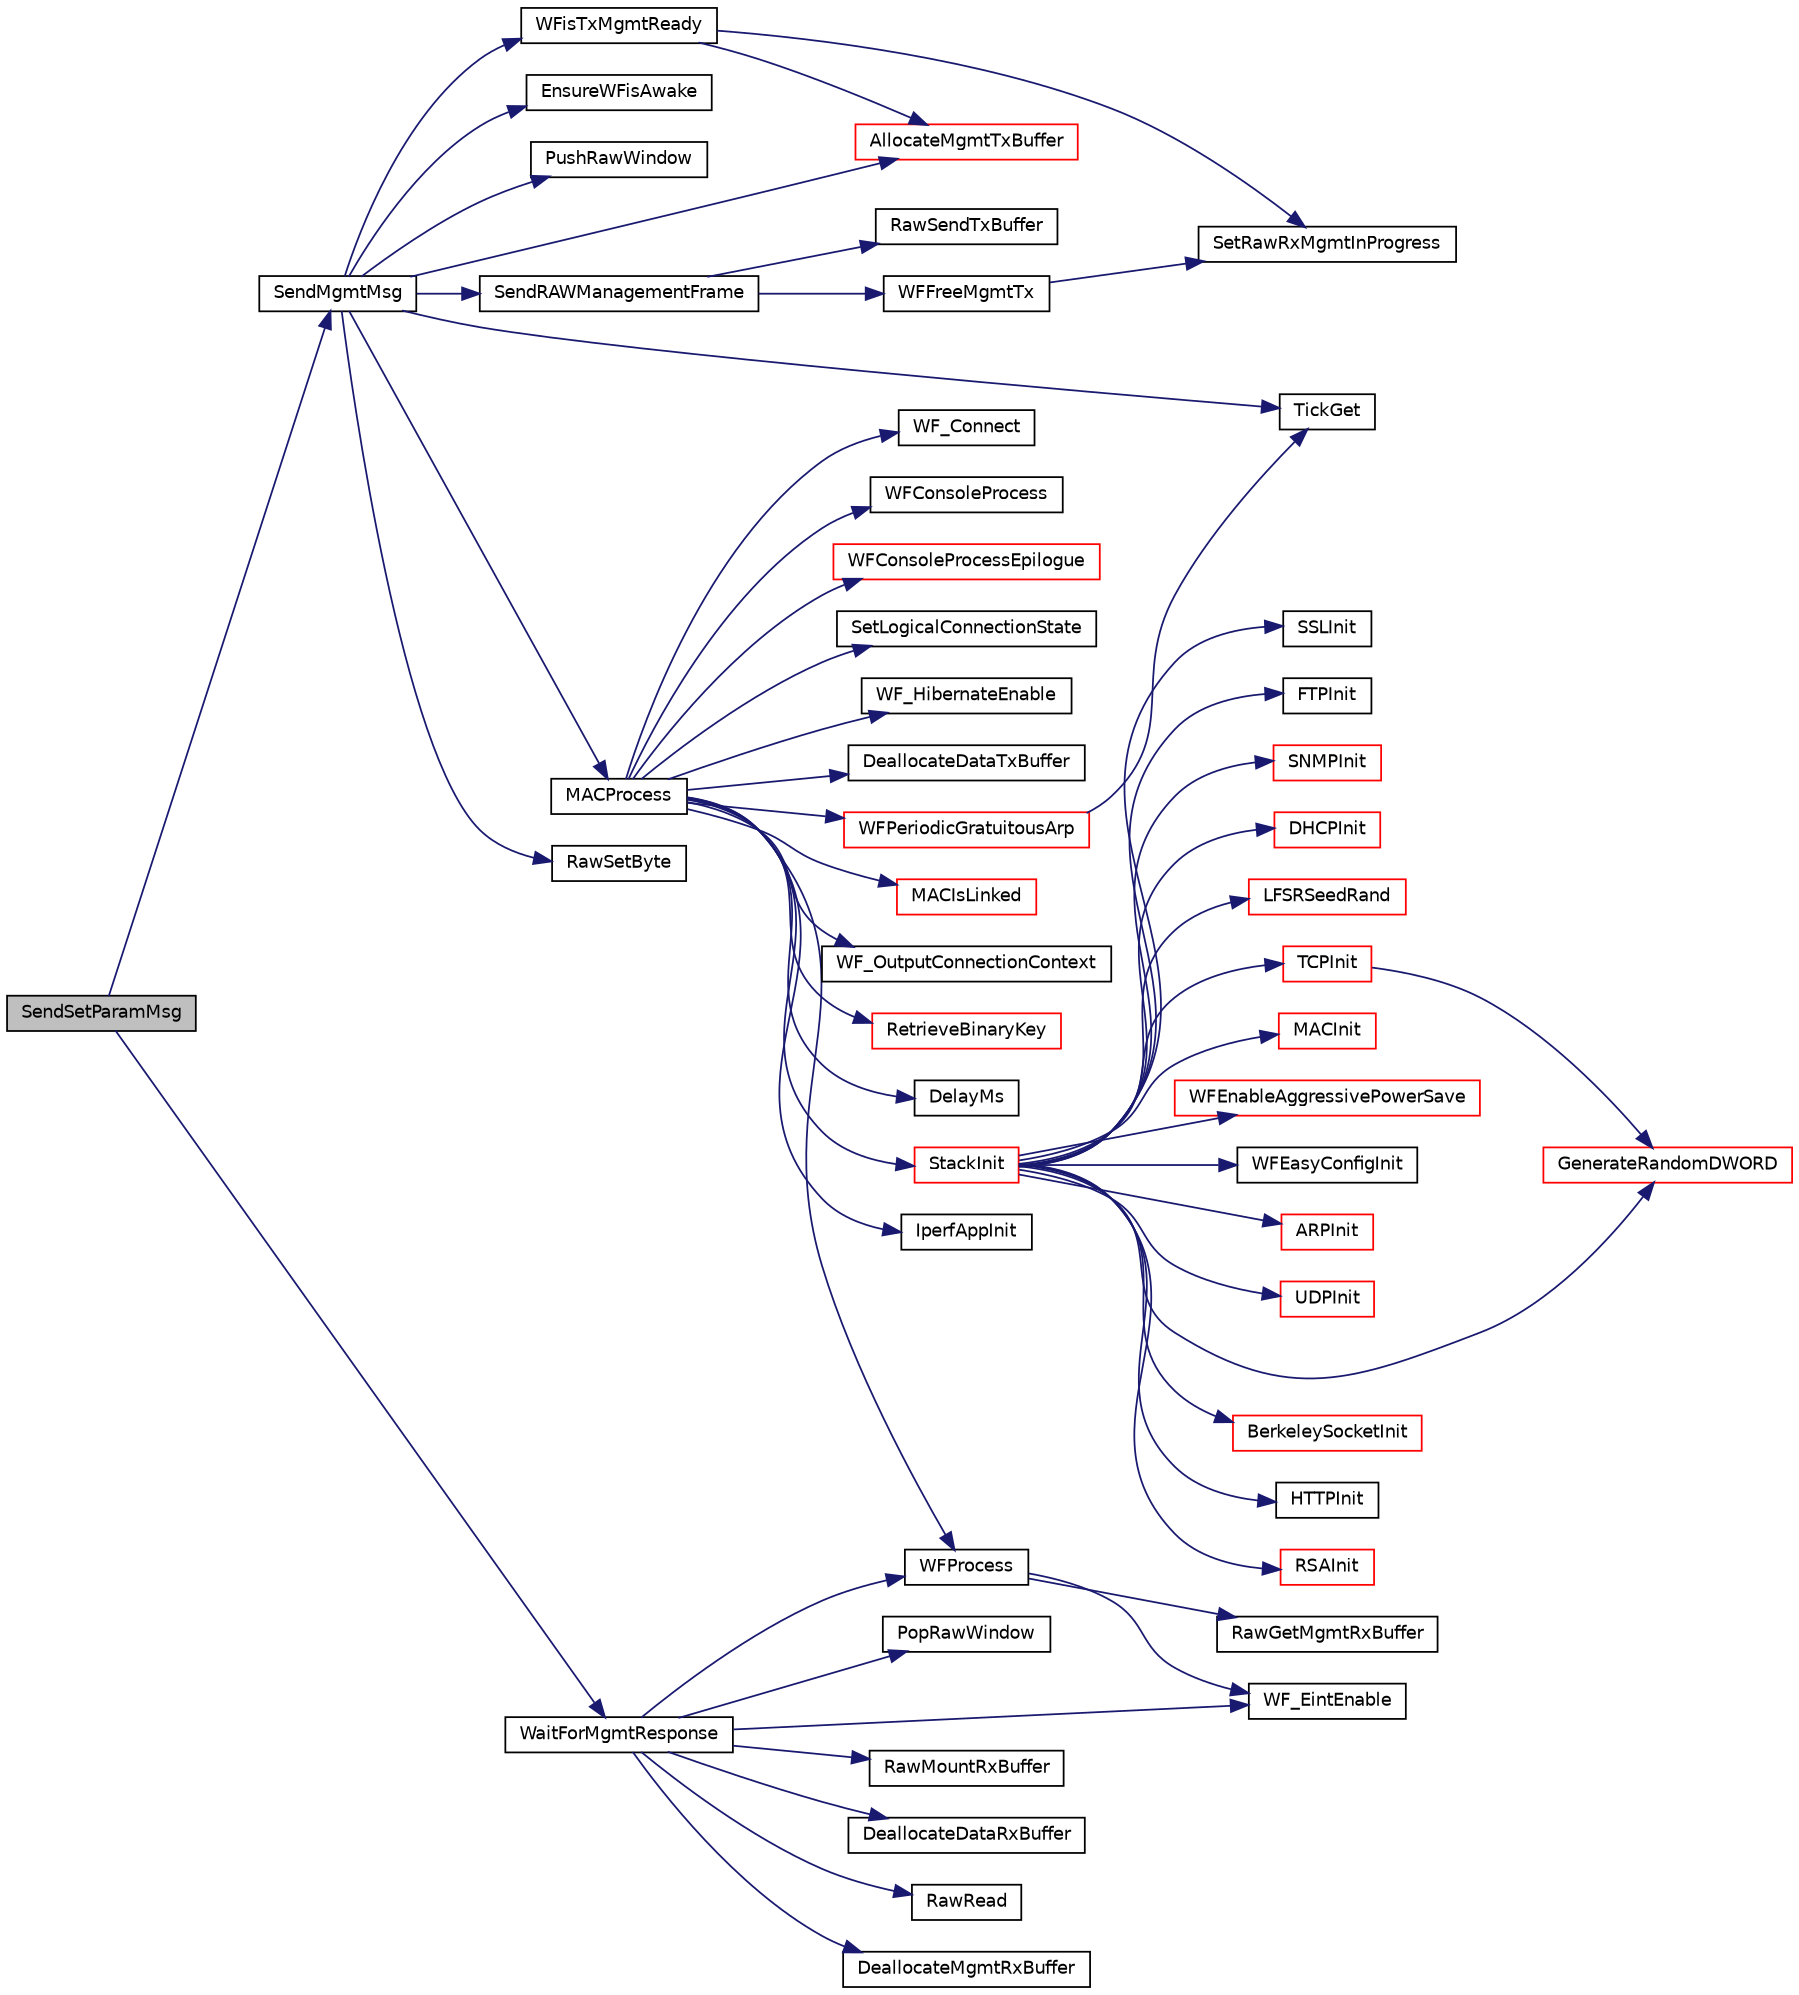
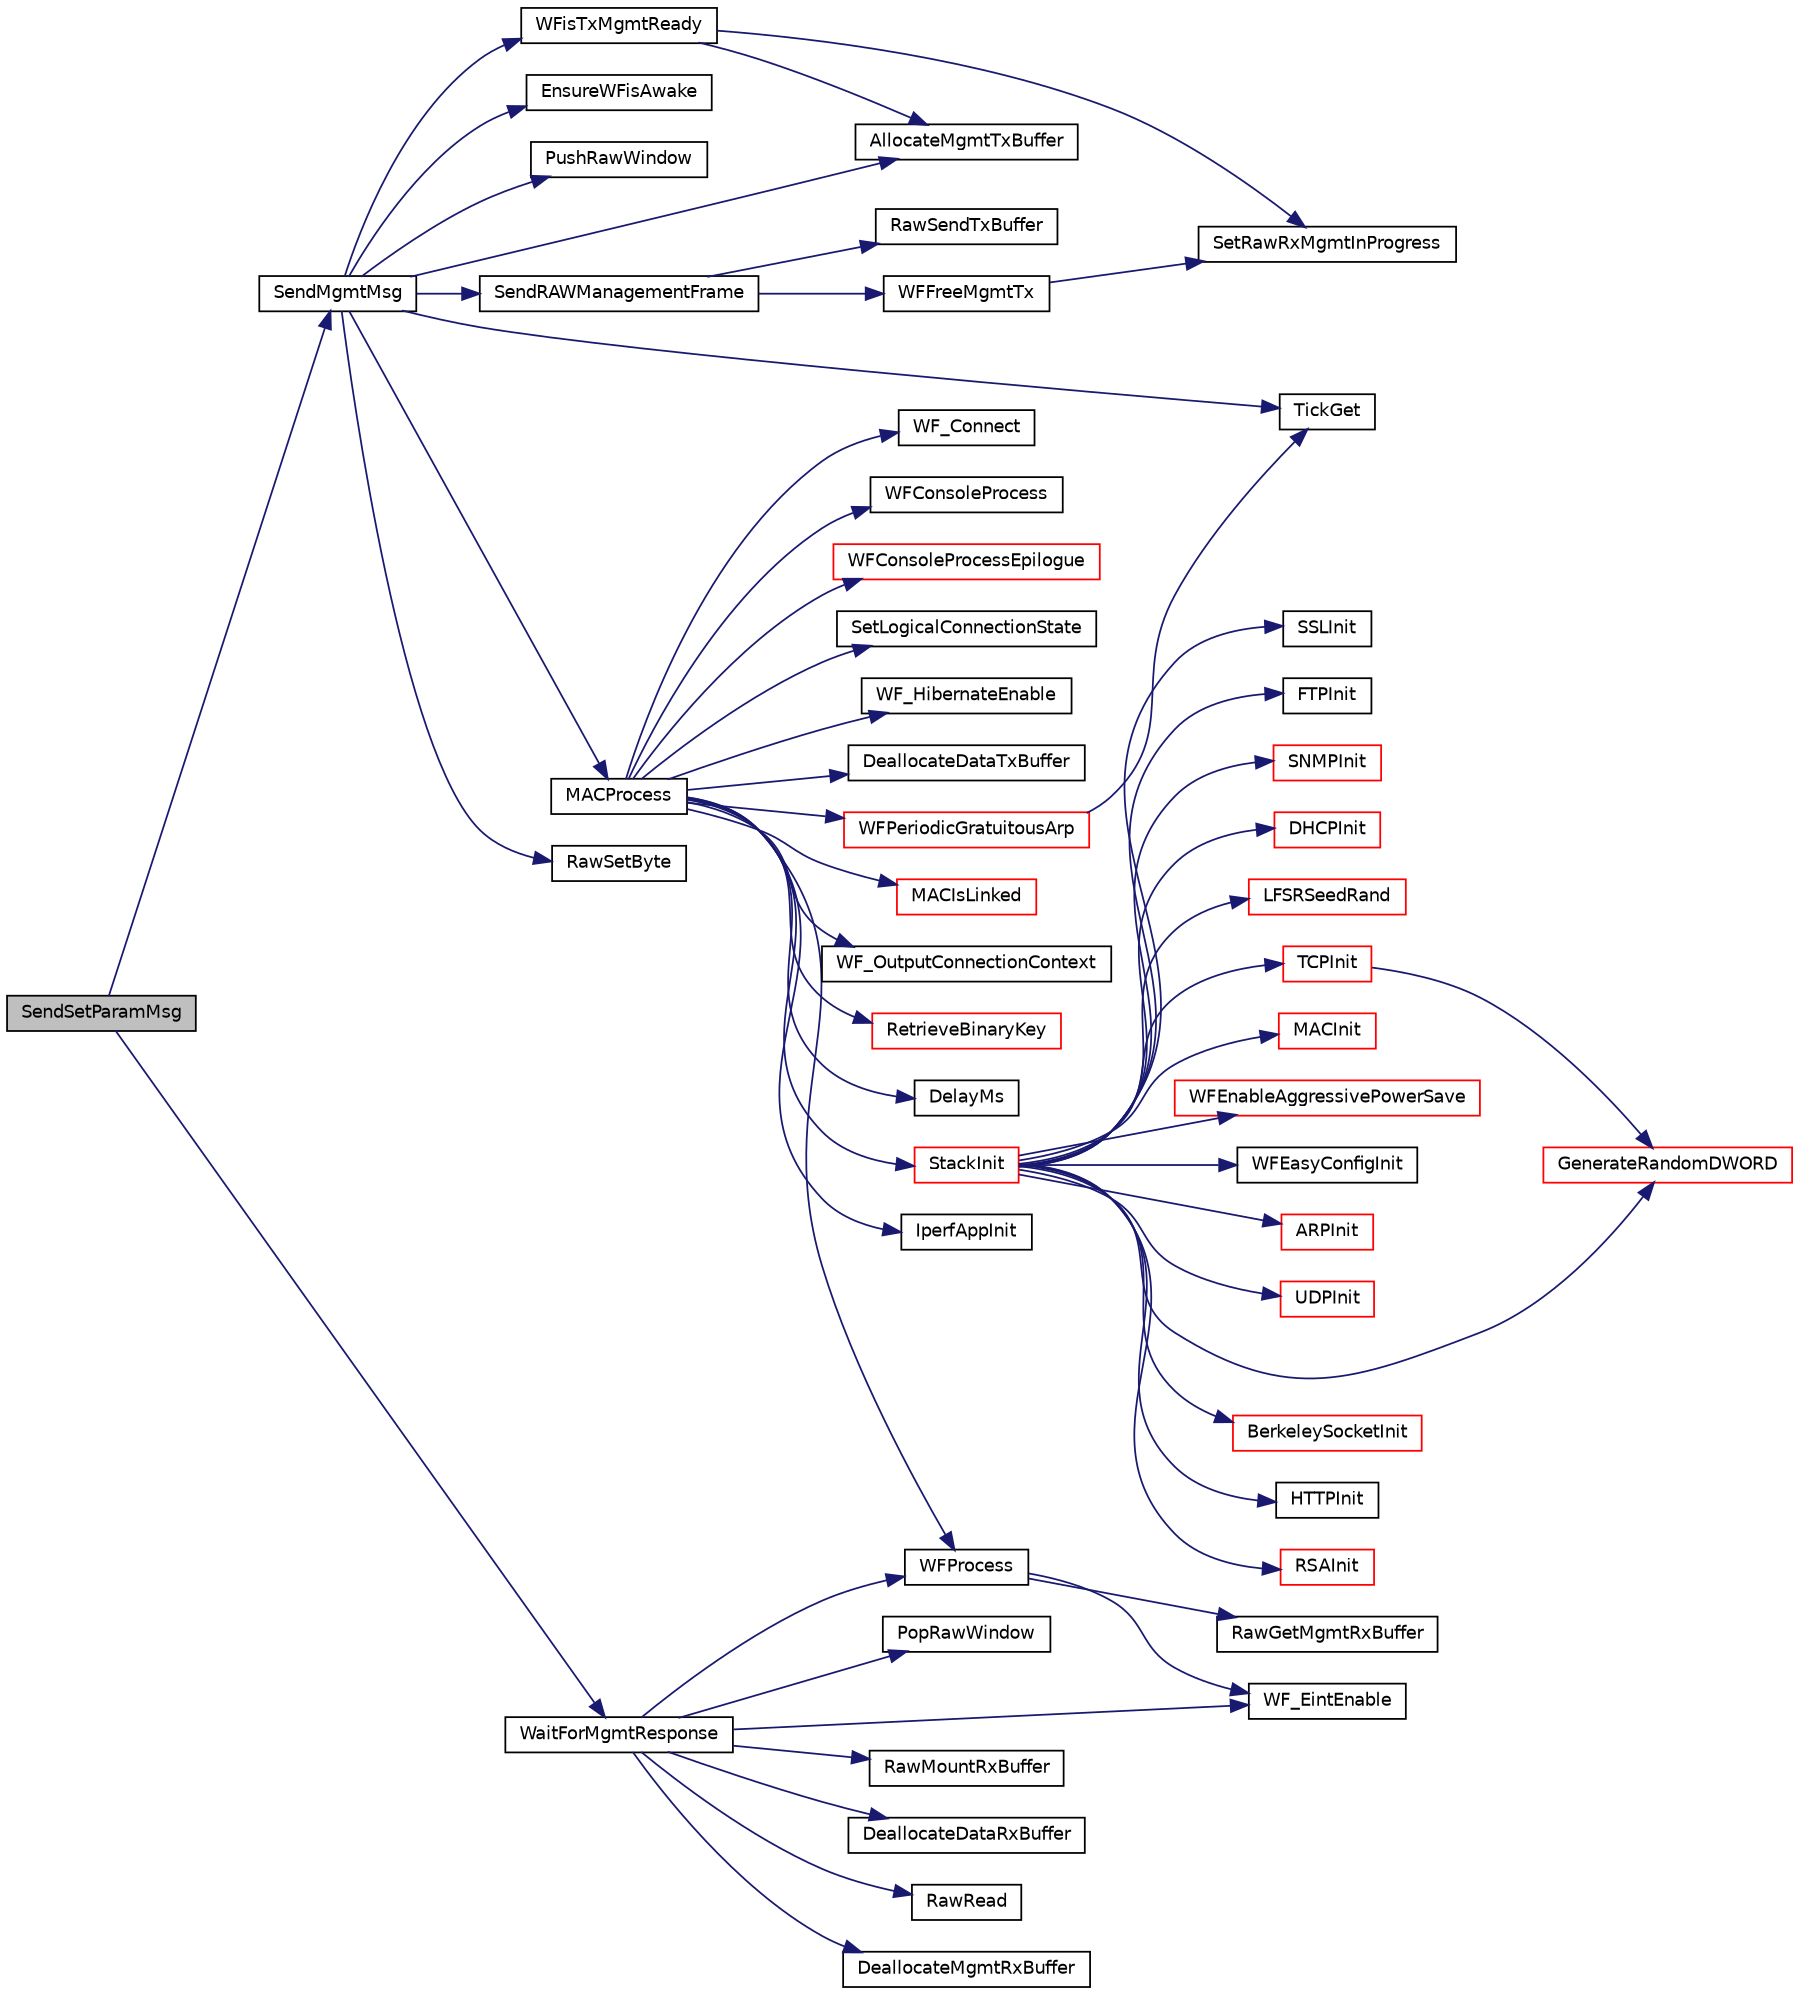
node "AllocateMgmtTxBuffer": color red -> black
